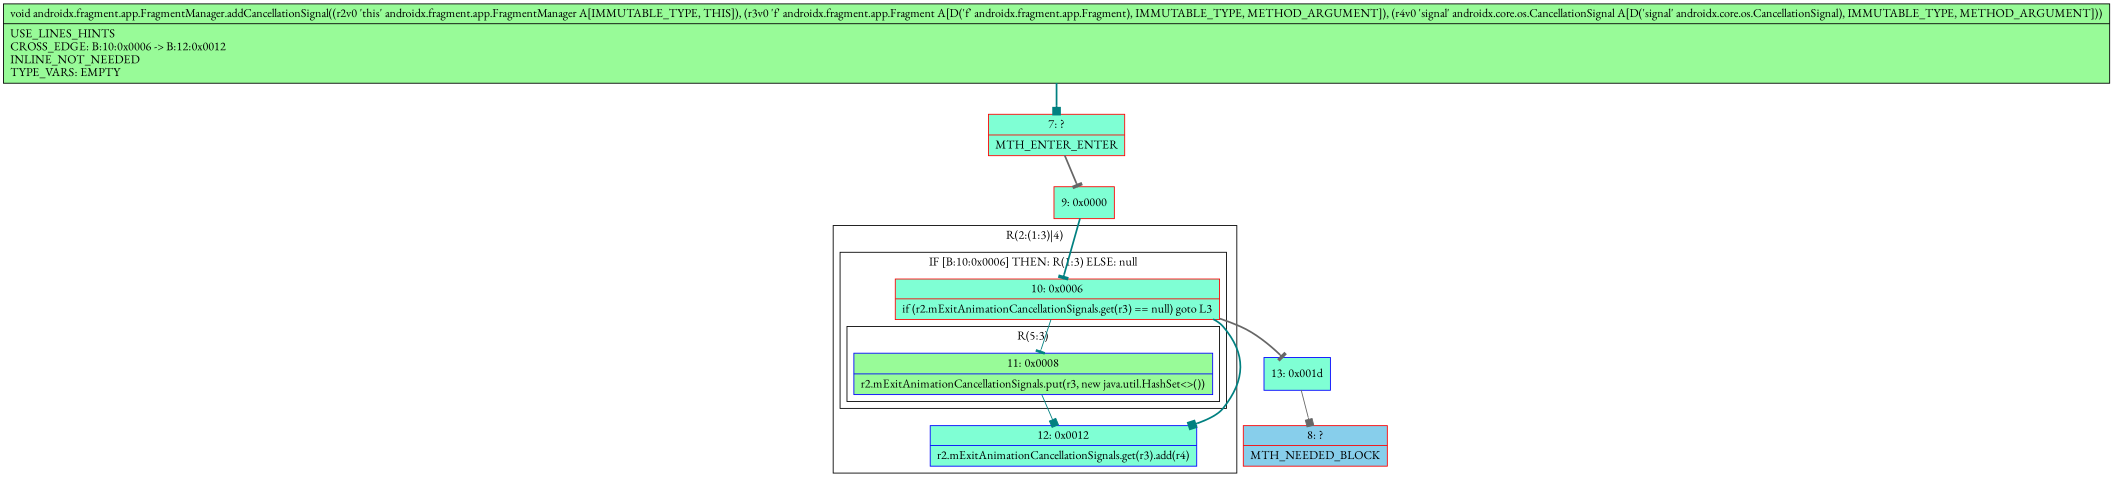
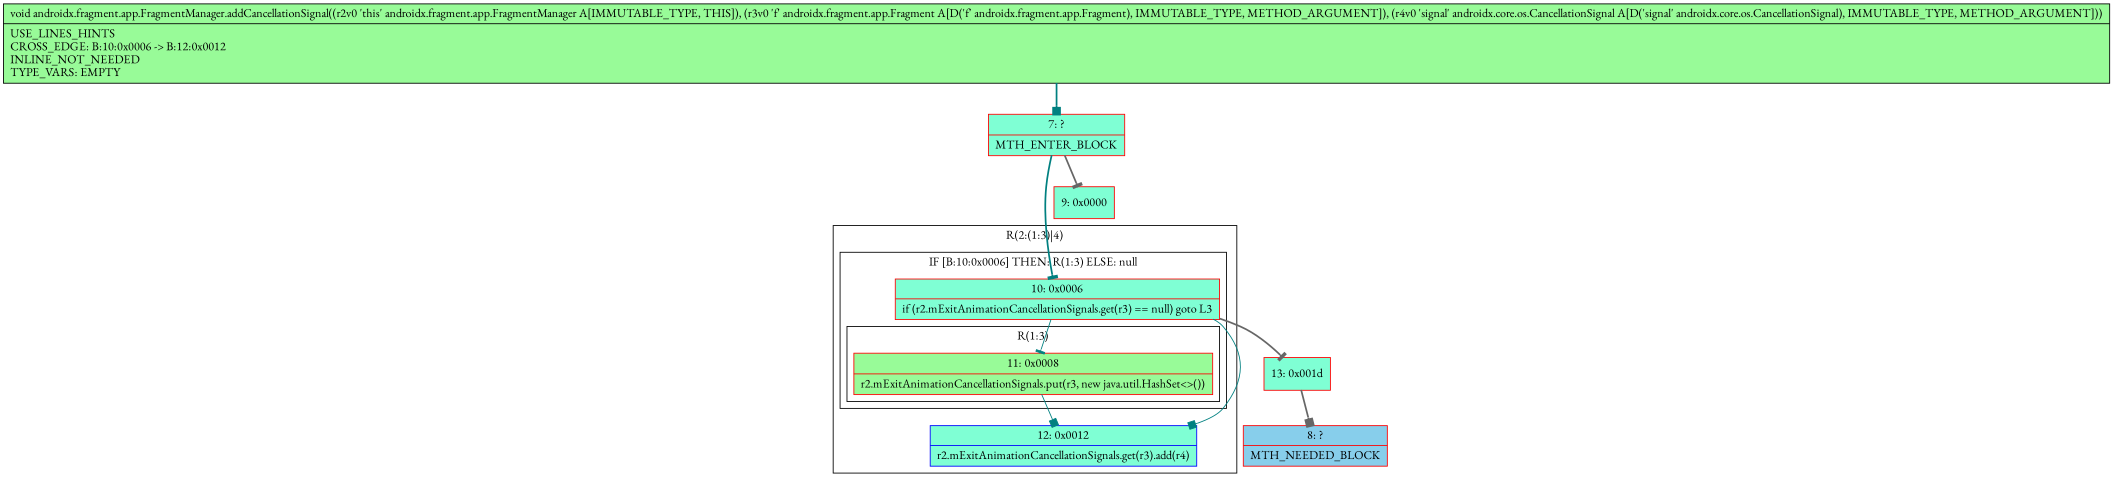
node "7: ?": text "MTH_ENTER_ENTER" -> "MTH_ENTER_BLOCK"
edge "9: 0x0000" -> "10: 0x0006": now "7: ?" -> "10: 0x0006"
cluster "R(5:3)": label "R(5:3)" -> "R(1:3)"
node "11: 0x0008": color blue -> red
node "13: 0x001d": color blue -> red
edge "10: 0x0006" -> "12: 0x0012": style bold -> solid
edge "13: 0x001d" -> "8: ?": style solid -> bold
